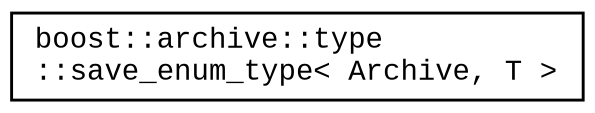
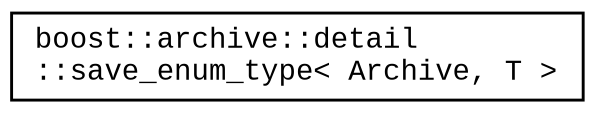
node "boost::archive::type ::save_enum_type< Archive, T >": label "boost::archive::type ::save_enum_type< Archive, T >" -> "boost::archive::detail ::save_enum_type< Archive, T >"
